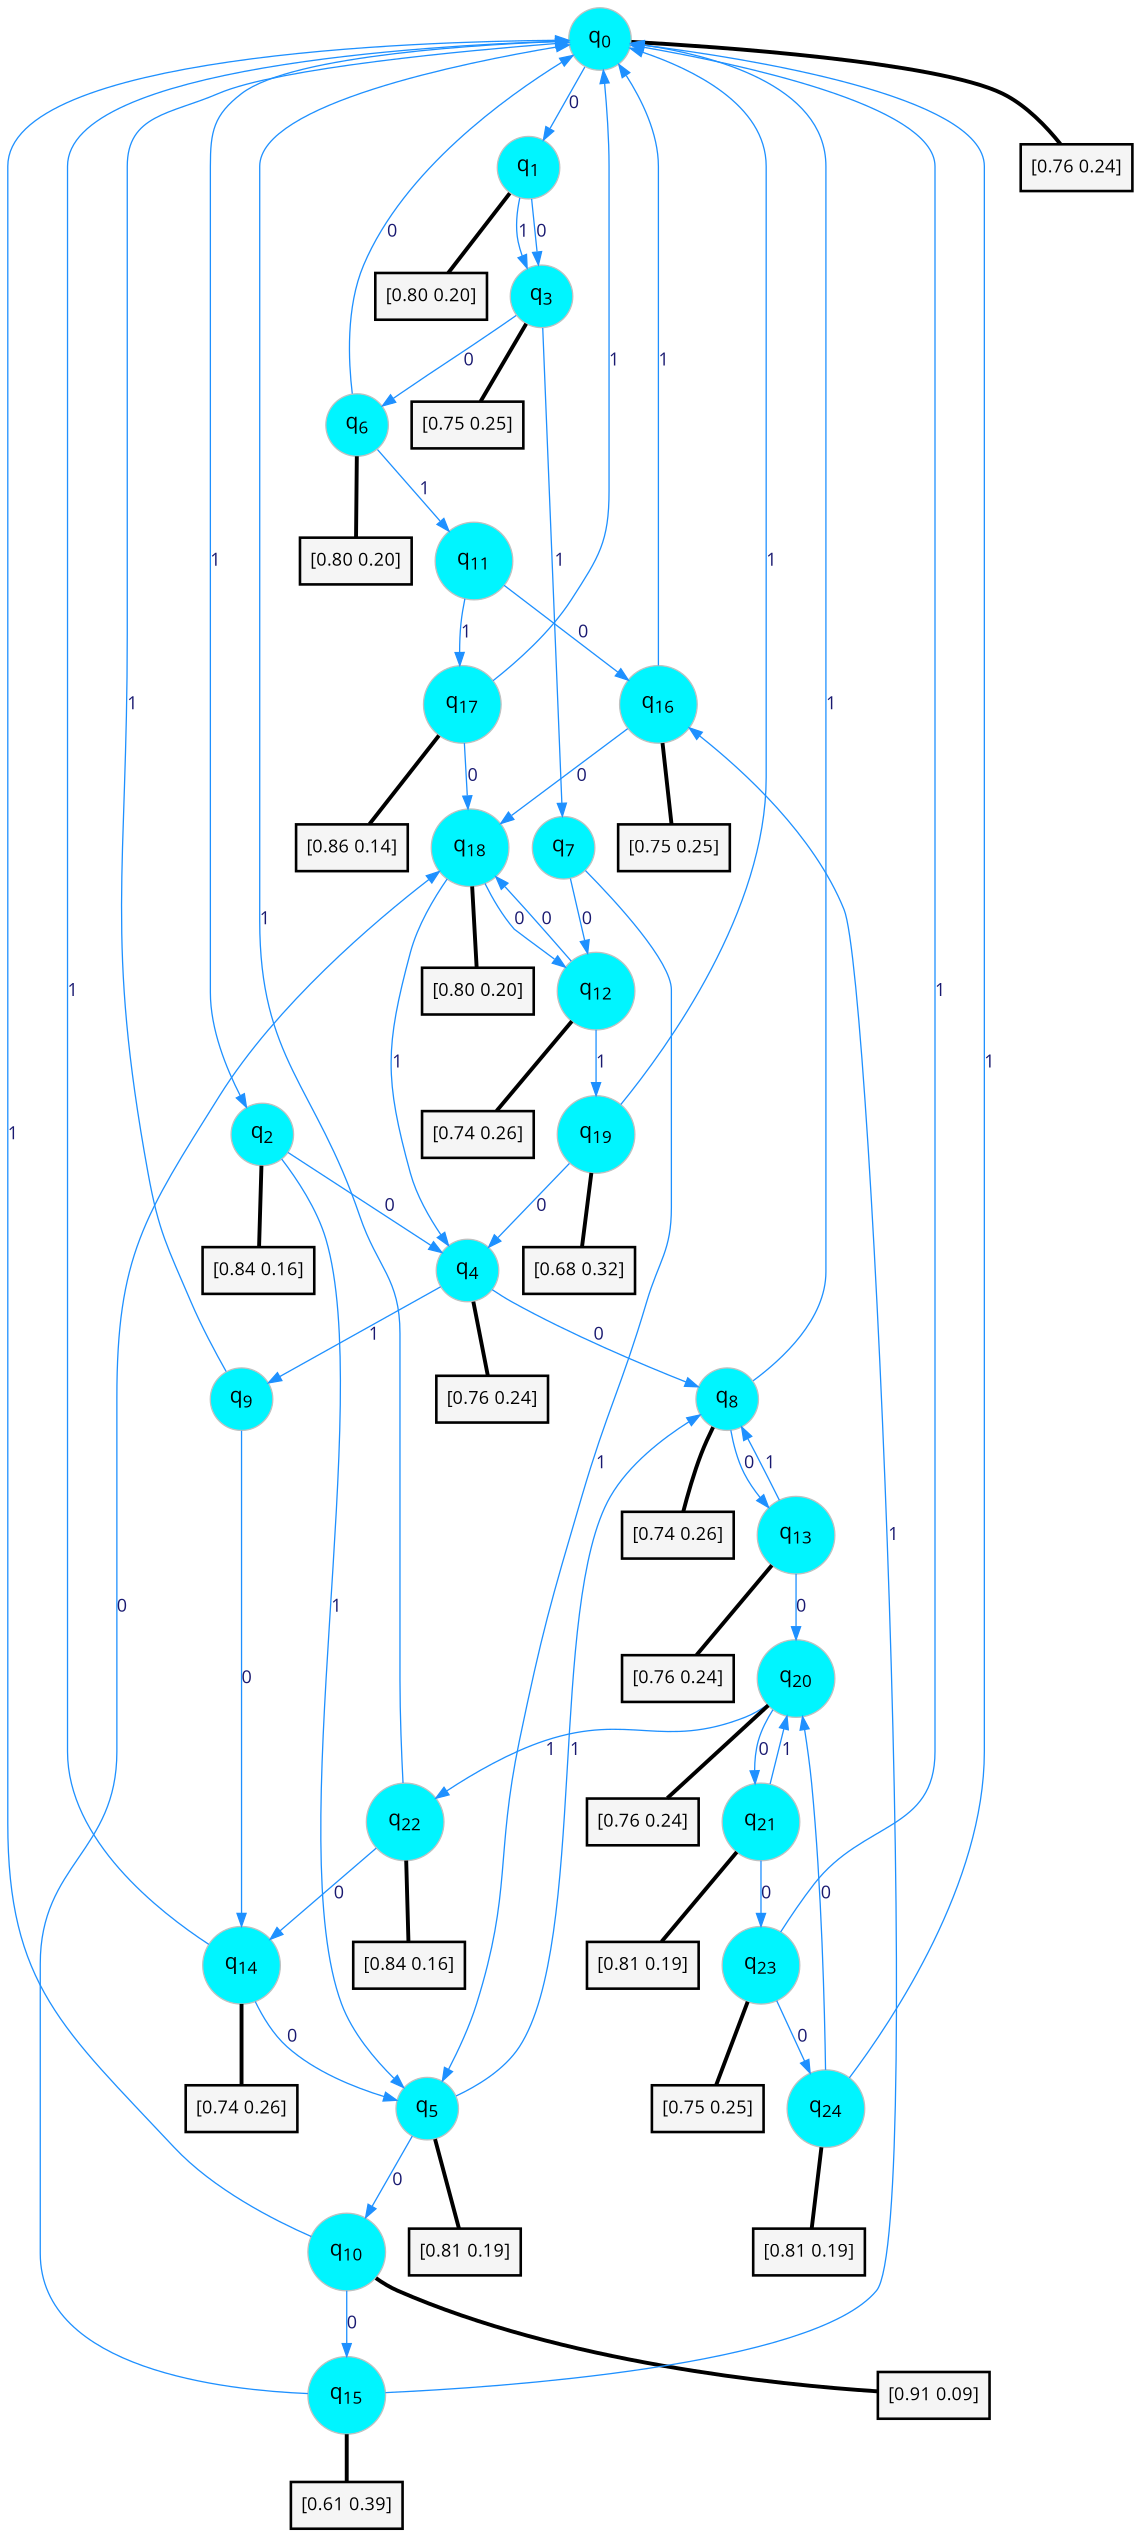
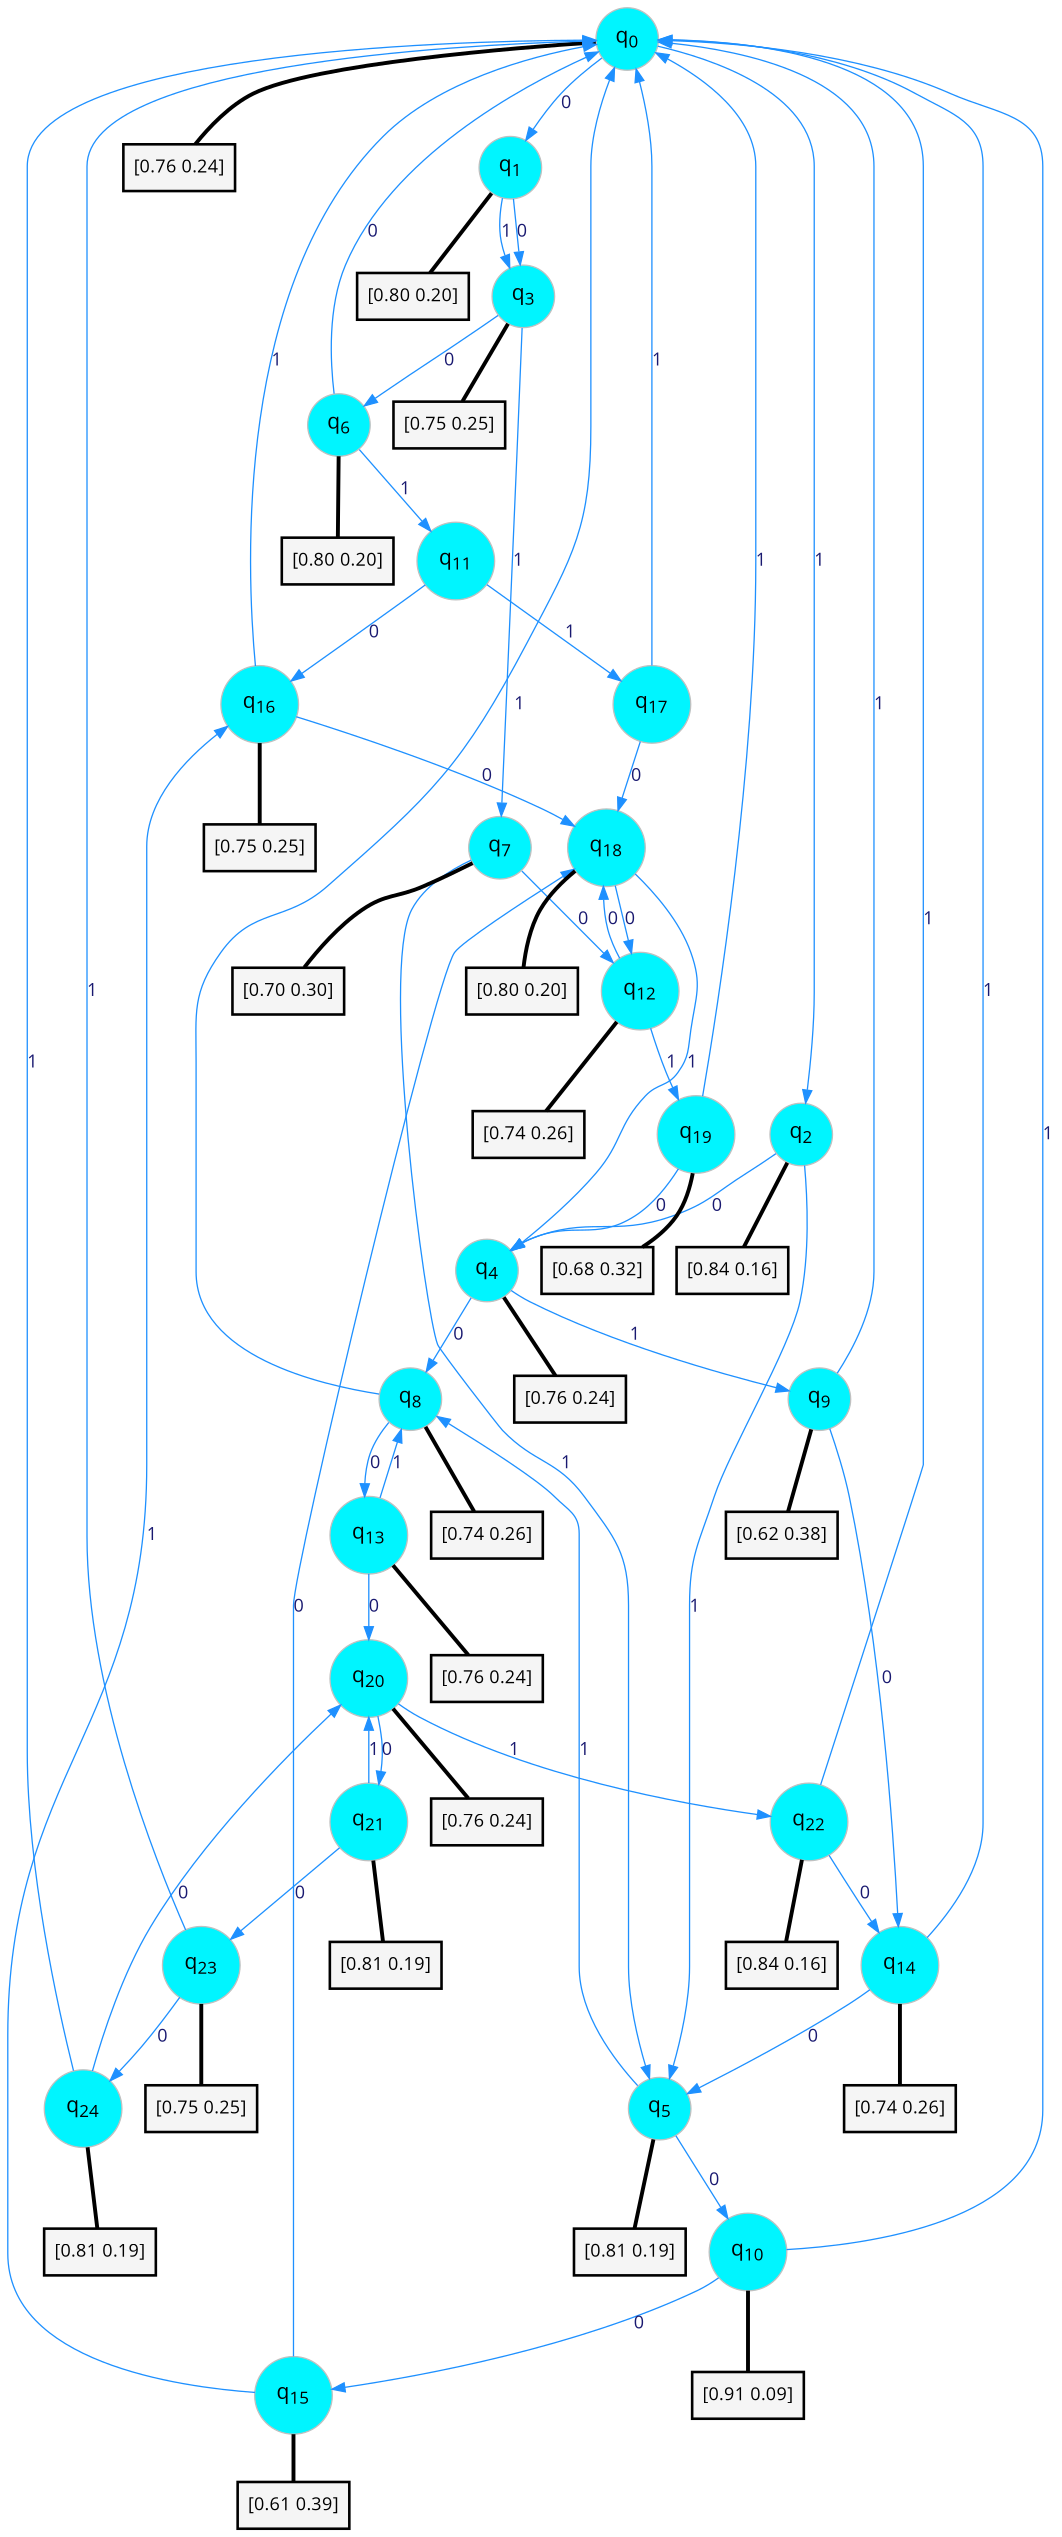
node "[0.86 0.14]": removed
node "[0.70 0.30]": added
node "[0.62 0.38]": added
